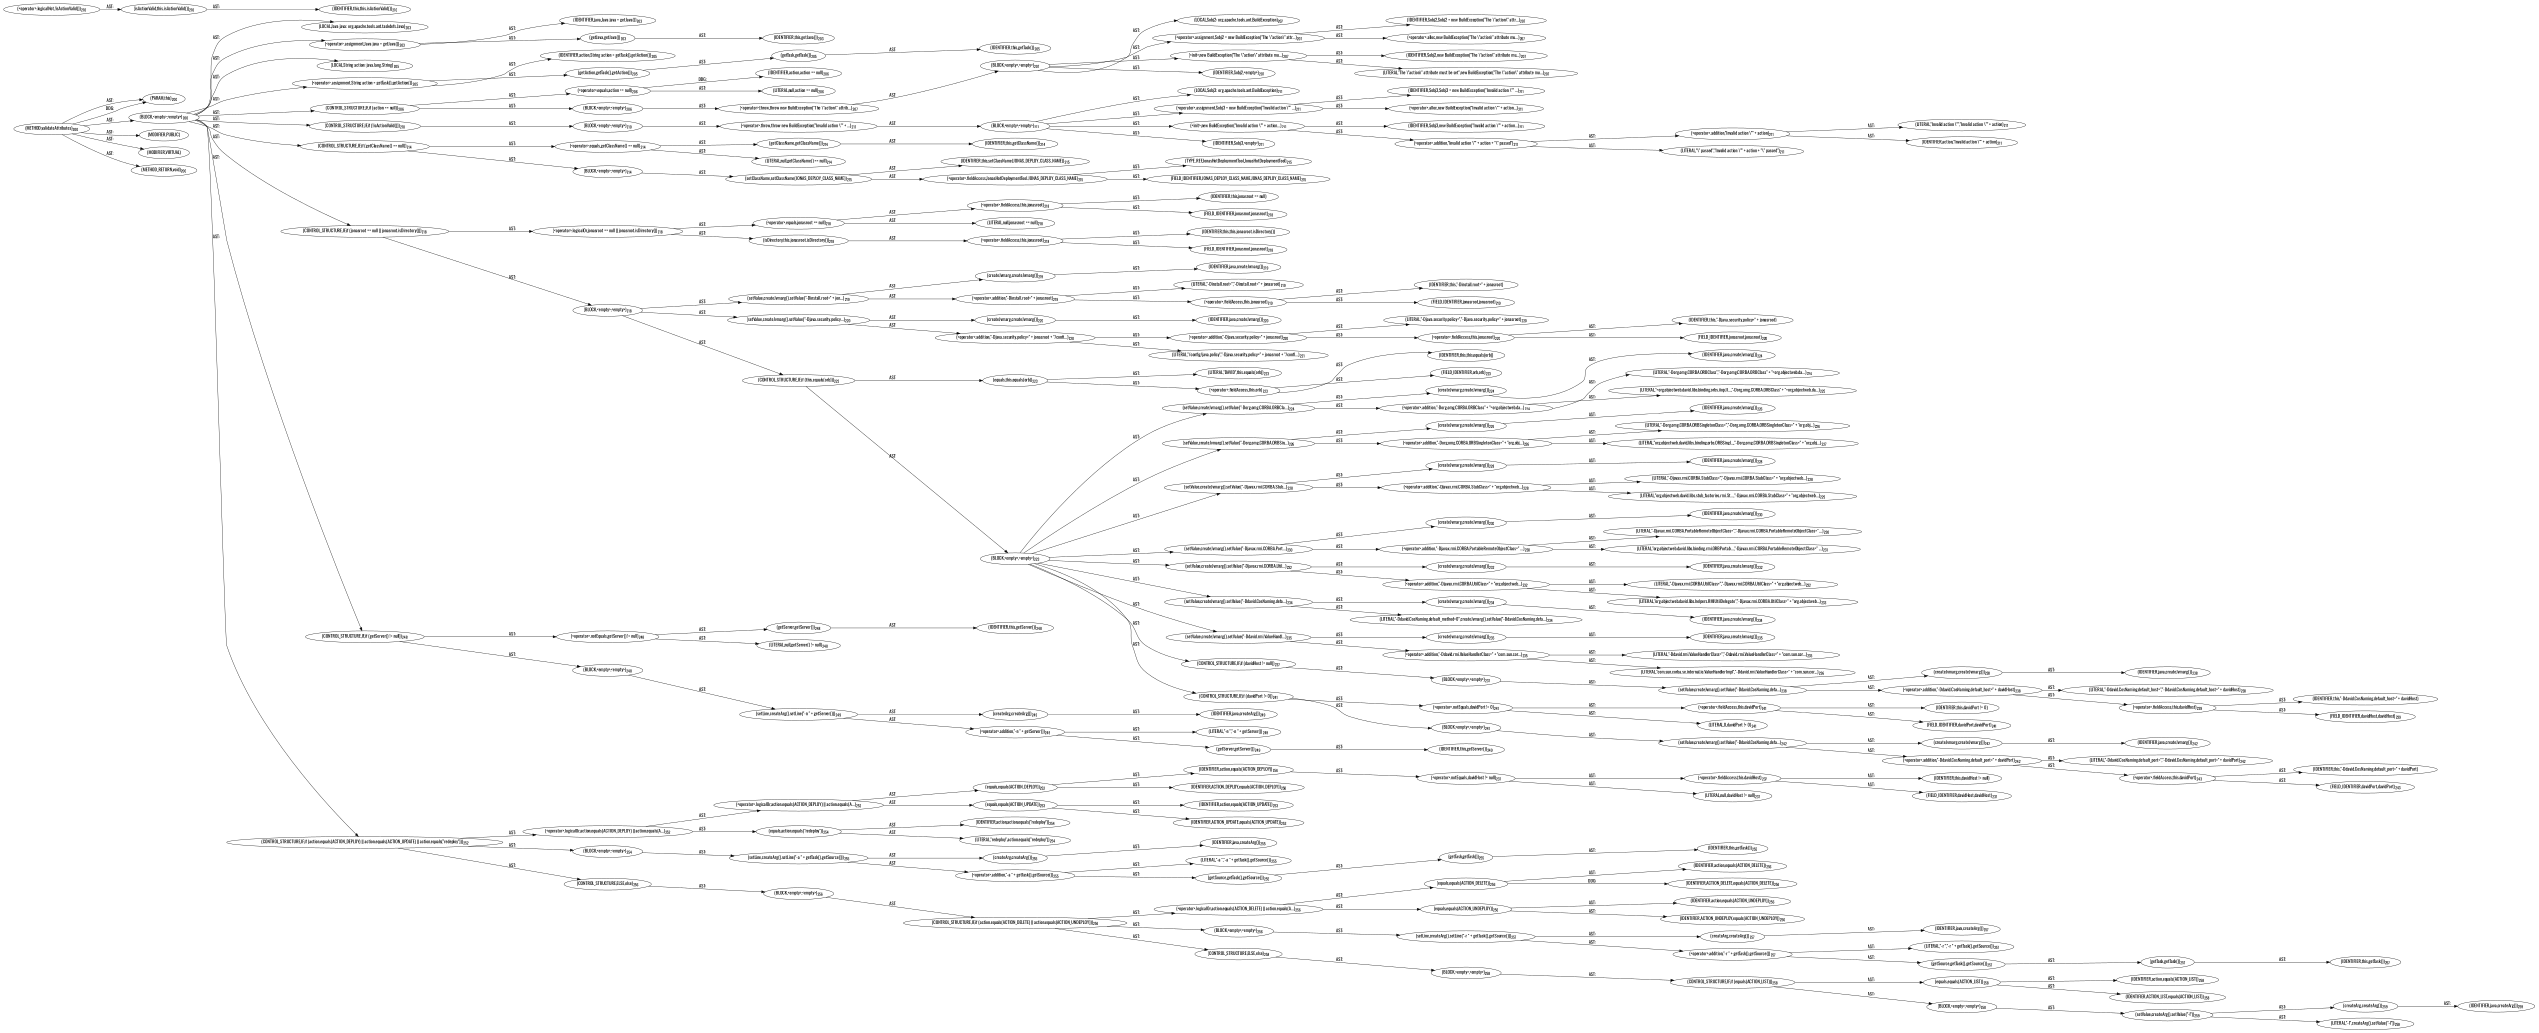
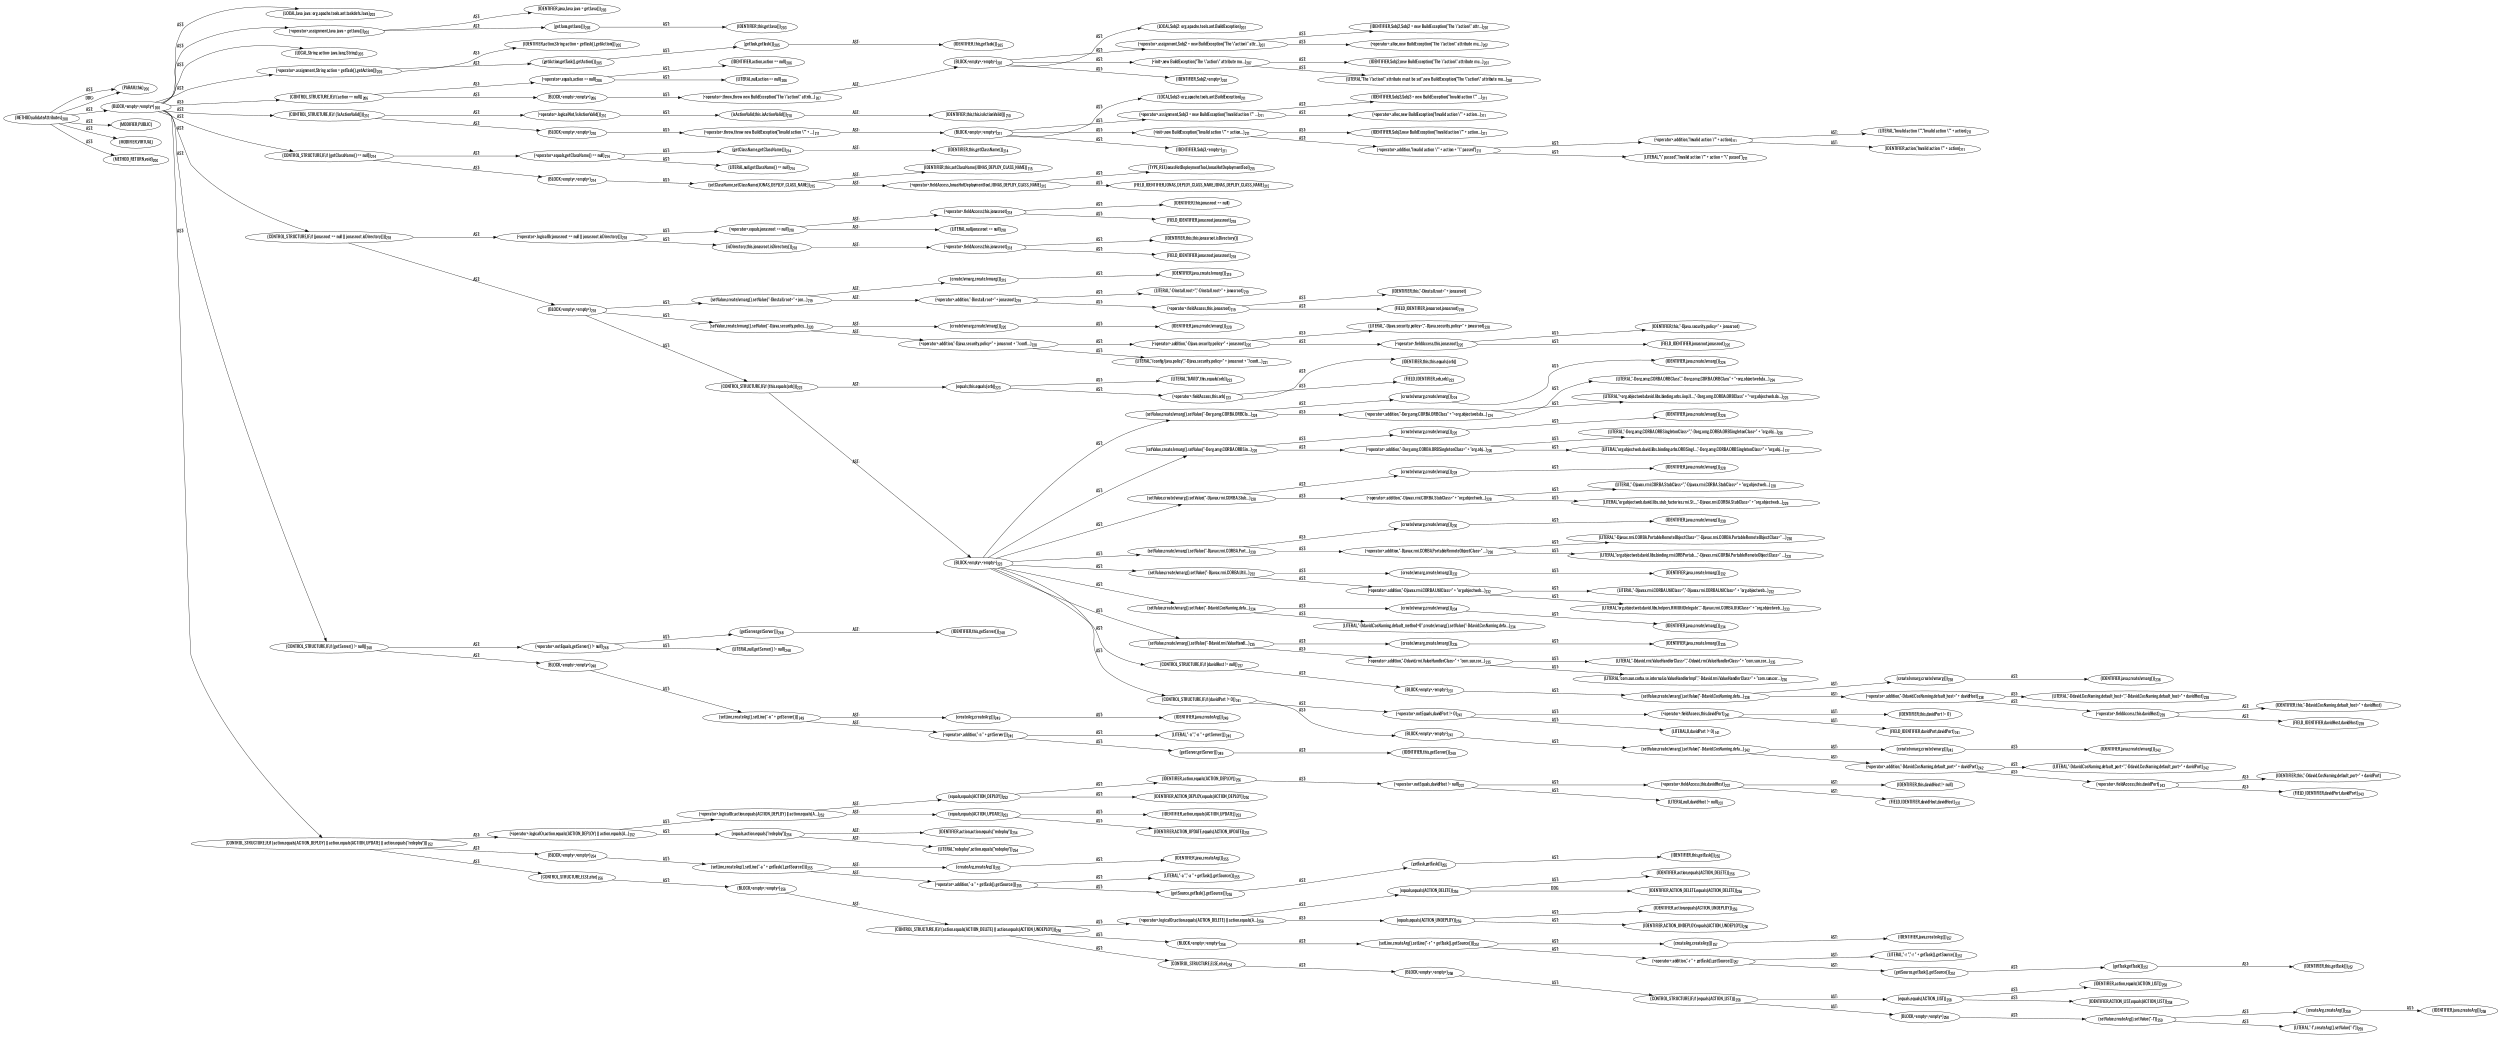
edge "(<operator>.equals,action == null)" -> "(IDENTIFIER,action,action == null)": label "DDG: " -> "AST: "
edge "(CONTROL_STRUCTURE,IF,if (!isActionValid()))" -> "(<operator>.logicalNot,!isActionValid())": added, label "AST:"
